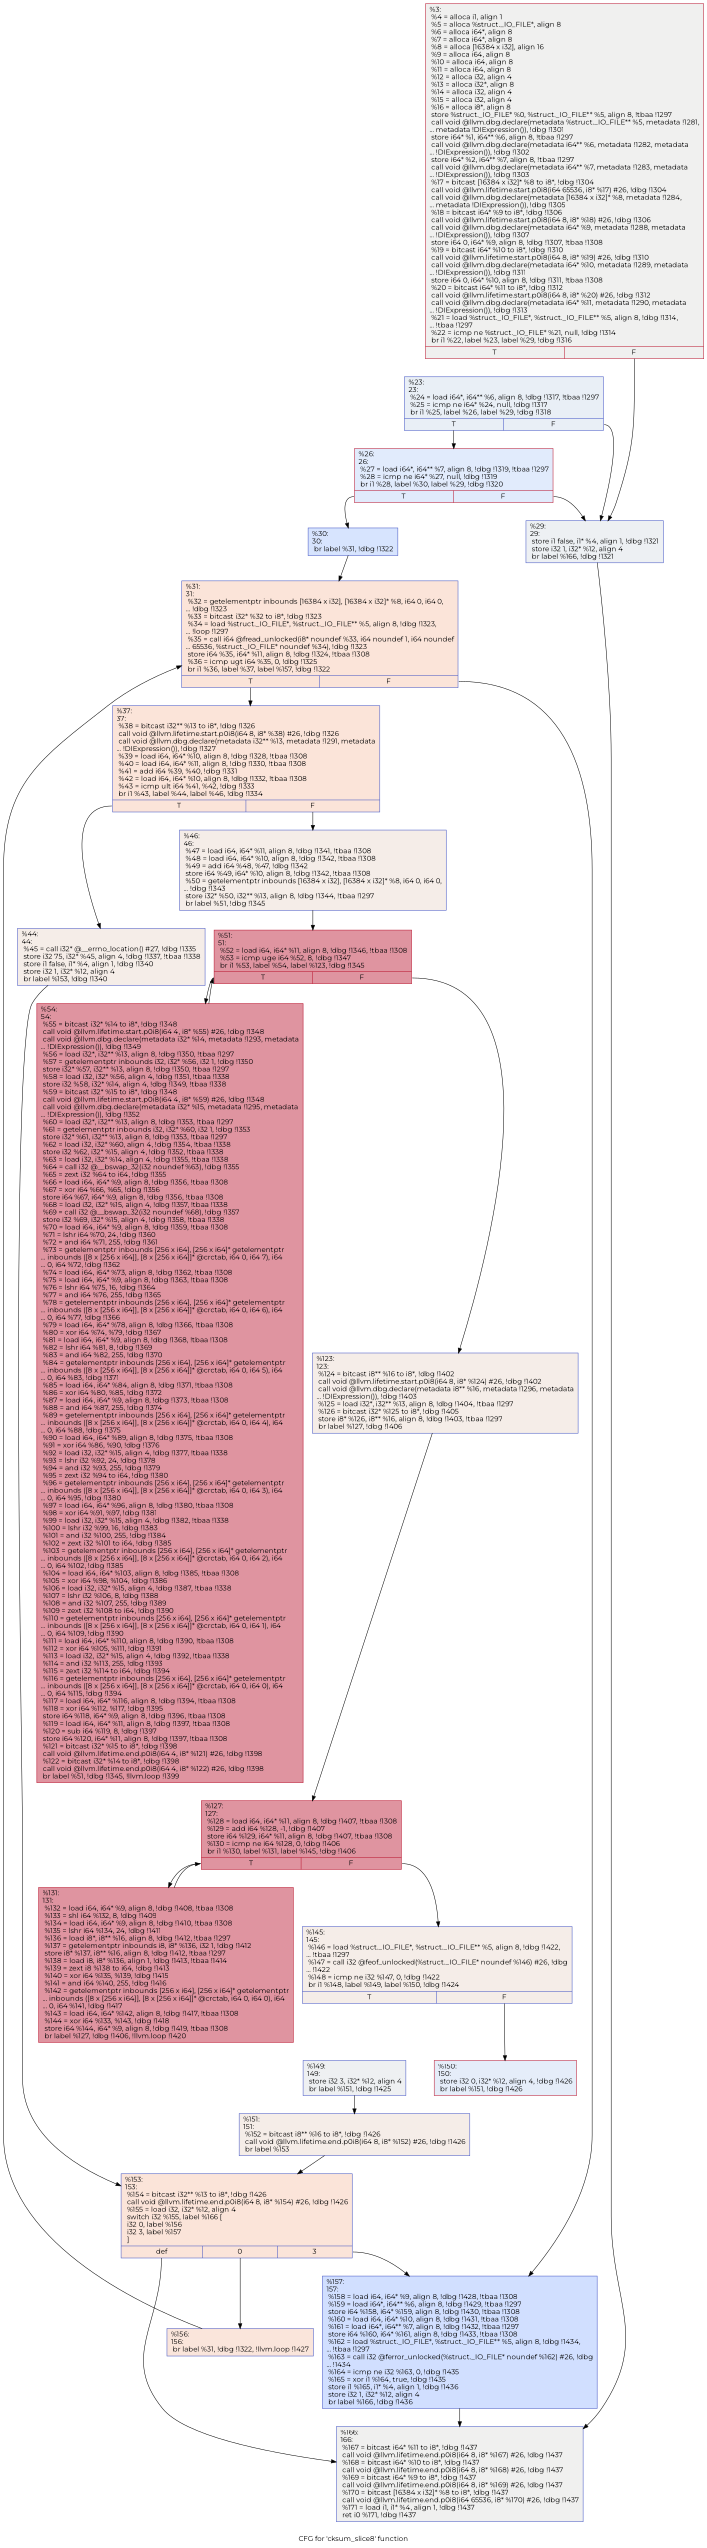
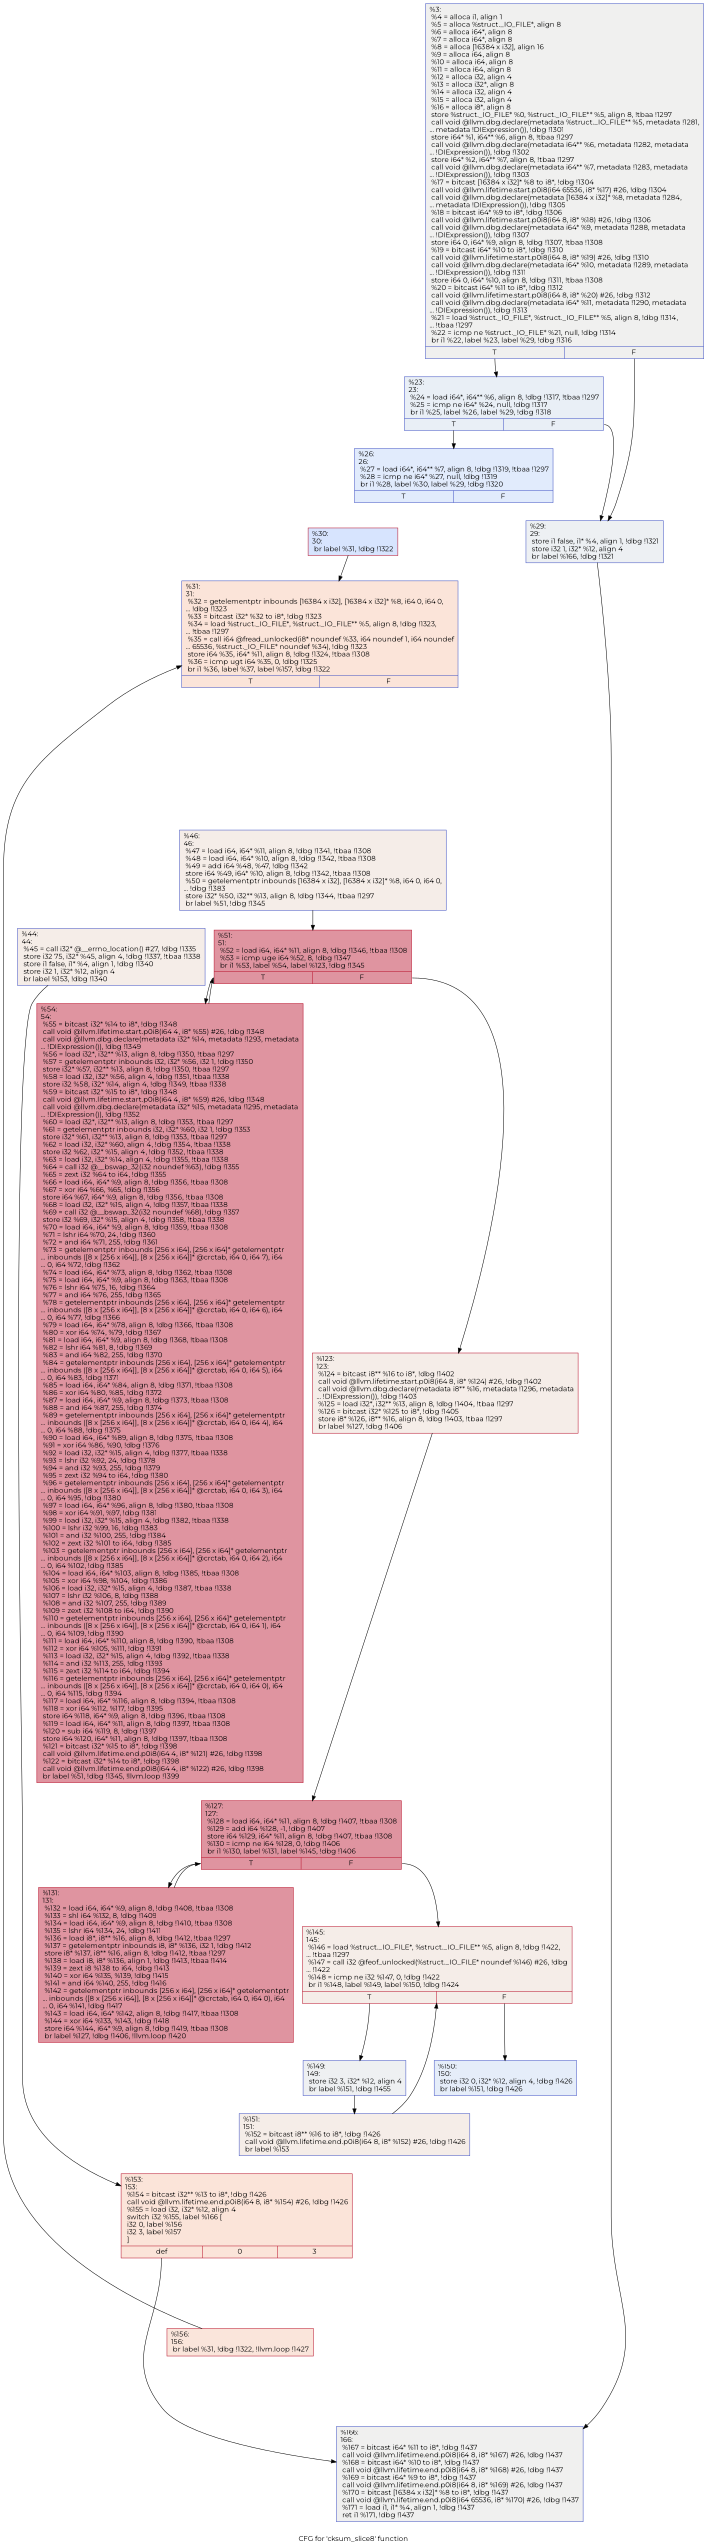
node "%3:": color #b70d28ff -> #3d50c3ff
edge "%3:" -> "%23:": added
node "%26:": color #b70d28ff -> #3d50c3ff
edge "%26:" -> "%29:": removed
edge "%26:" -> "%30:": removed
node "%30:": color #3d50c3ff -> #b70d28ff
node "%31:": text "... !loop !1297" -> "... !tbaa !1297"
node "%37:": removed
node "%46:": text "... !dbg !1343" -> "... !dbg !1383"
node "%123:": color #3d50c3ff -> #b70d28ff
node "%145:": color #3d50c3ff -> #b70d28ff
edge "%145:" -> "%149:": added
node "%150:": color #b70d28ff -> #3d50c3ff
node "%149:": text "br label %151, !dbg !1425" -> "br label %151, !dbg !1455"
edge "%151:" -> "%153:": now "%151:" -> "%145:"
node "%153:": color #3d50c3ff -> #b70d28ff
edge "%153:" -> "%156:": removed
node "%156:": color #3d50c3ff -> #b70d28ff
node "%157:": removed
node "%166:": text "ret i0 %171, !dbg !1437" -> "ret i1 %171, !dbg !1437"
